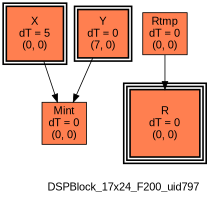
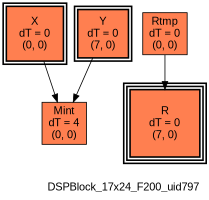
node "X dT = 5 (0, 0)": label "X dT = 5 (0, 0)" -> "X dT = 0 (0, 0)"
node "Mint dT = 0 (0, 0)": label "Mint dT = 0 (0, 0)" -> "Mint dT = 4 (0, 0)"
node "R dT = 0 (0, 0)": label "R dT = 0 (0, 0)" -> "R dT = 0 (7, 0)"
